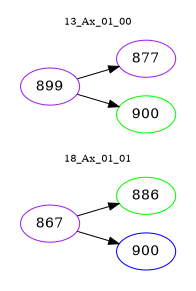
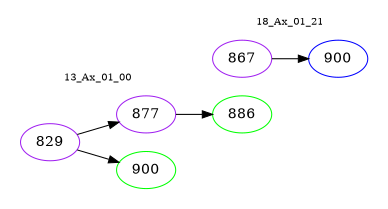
node "899": label "899" -> "829"
cluster "18_Ax_01_01": label "18_Ax_01_01" -> "18_Ax_01_21"
edge "867" -> "886": now "877" -> "886"
